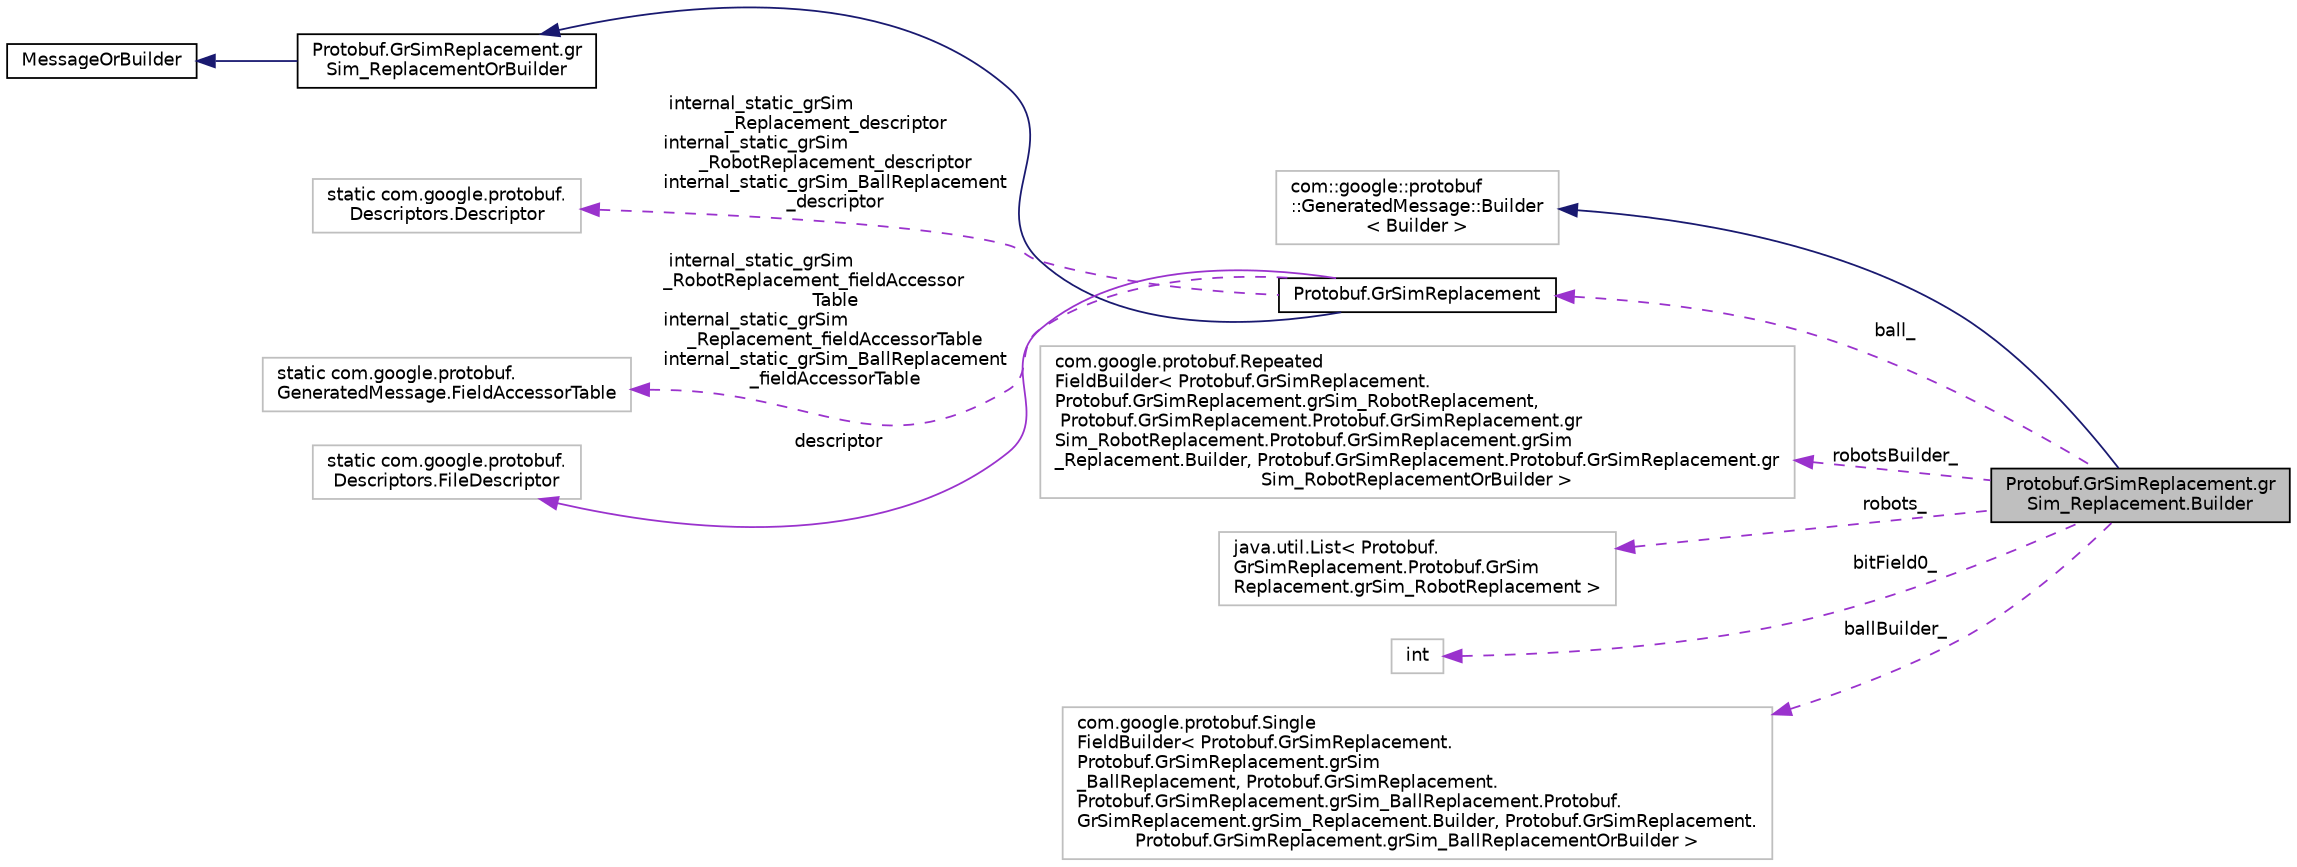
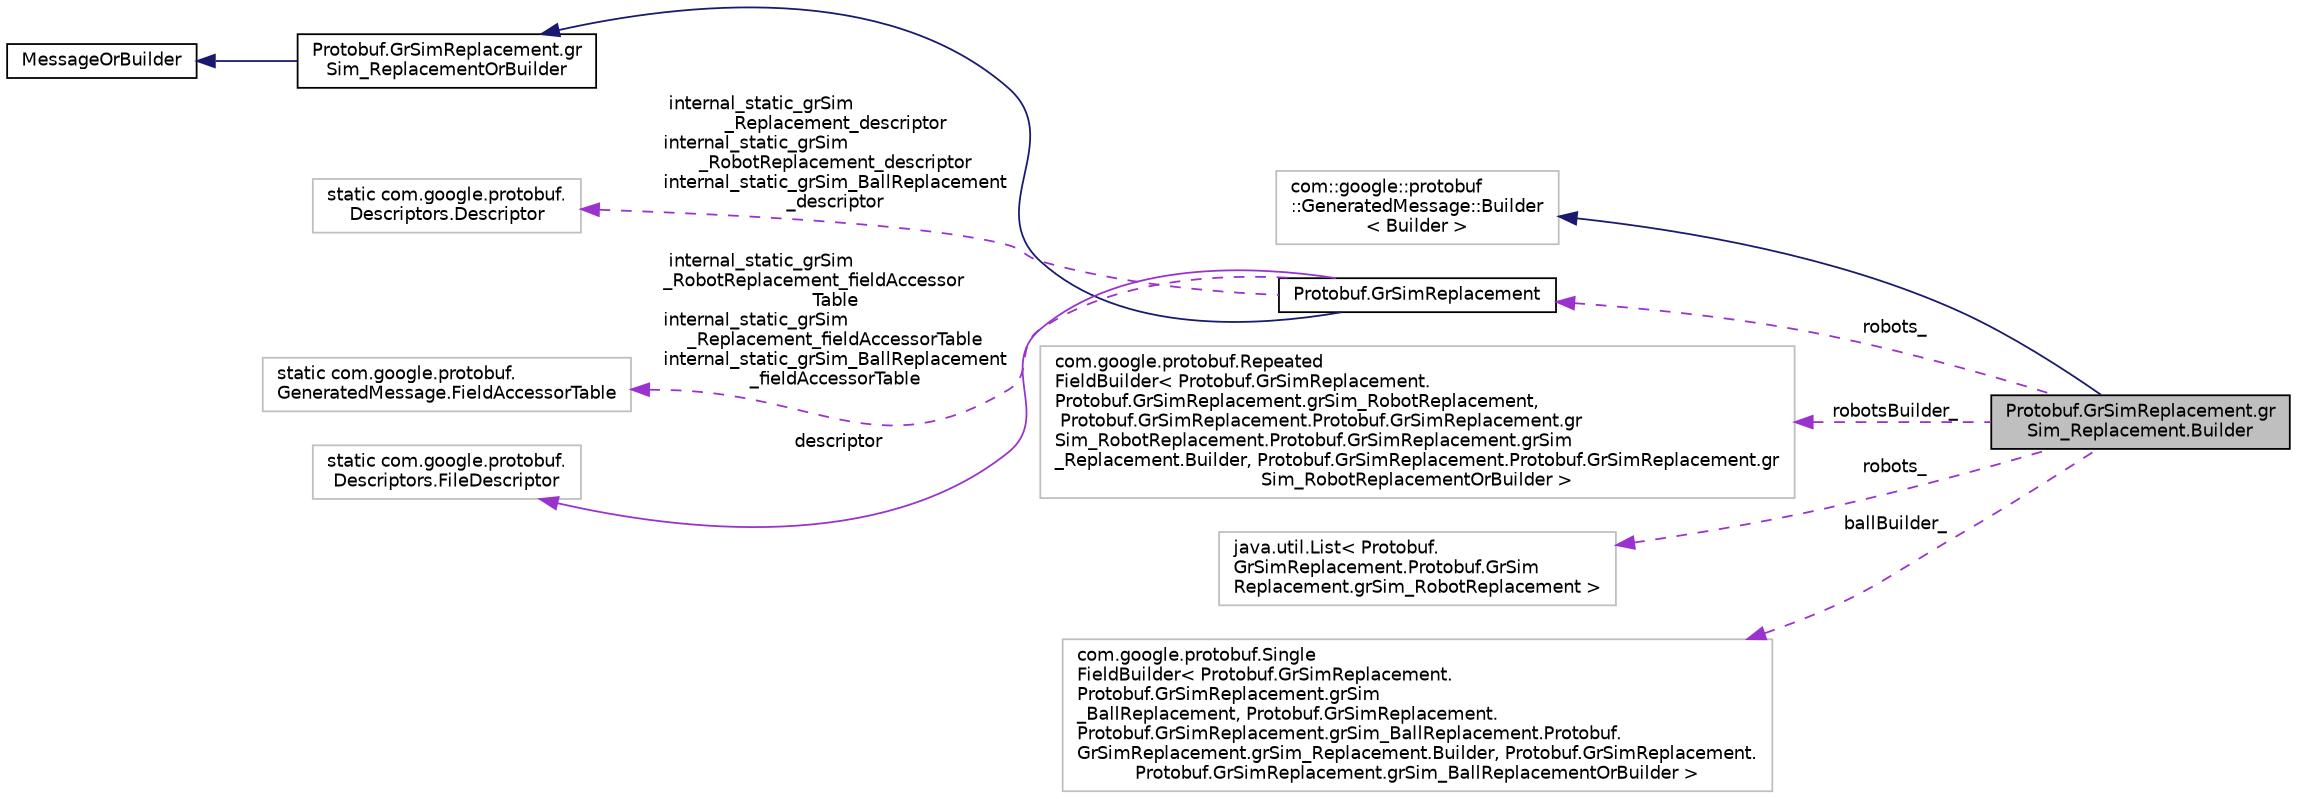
edge "Protobuf.GrSimReplacement.gr Sim_Replacement.Builder" -> "Protobuf.GrSimReplacement": label " ball_" -> " robots_"
node "int": removed
